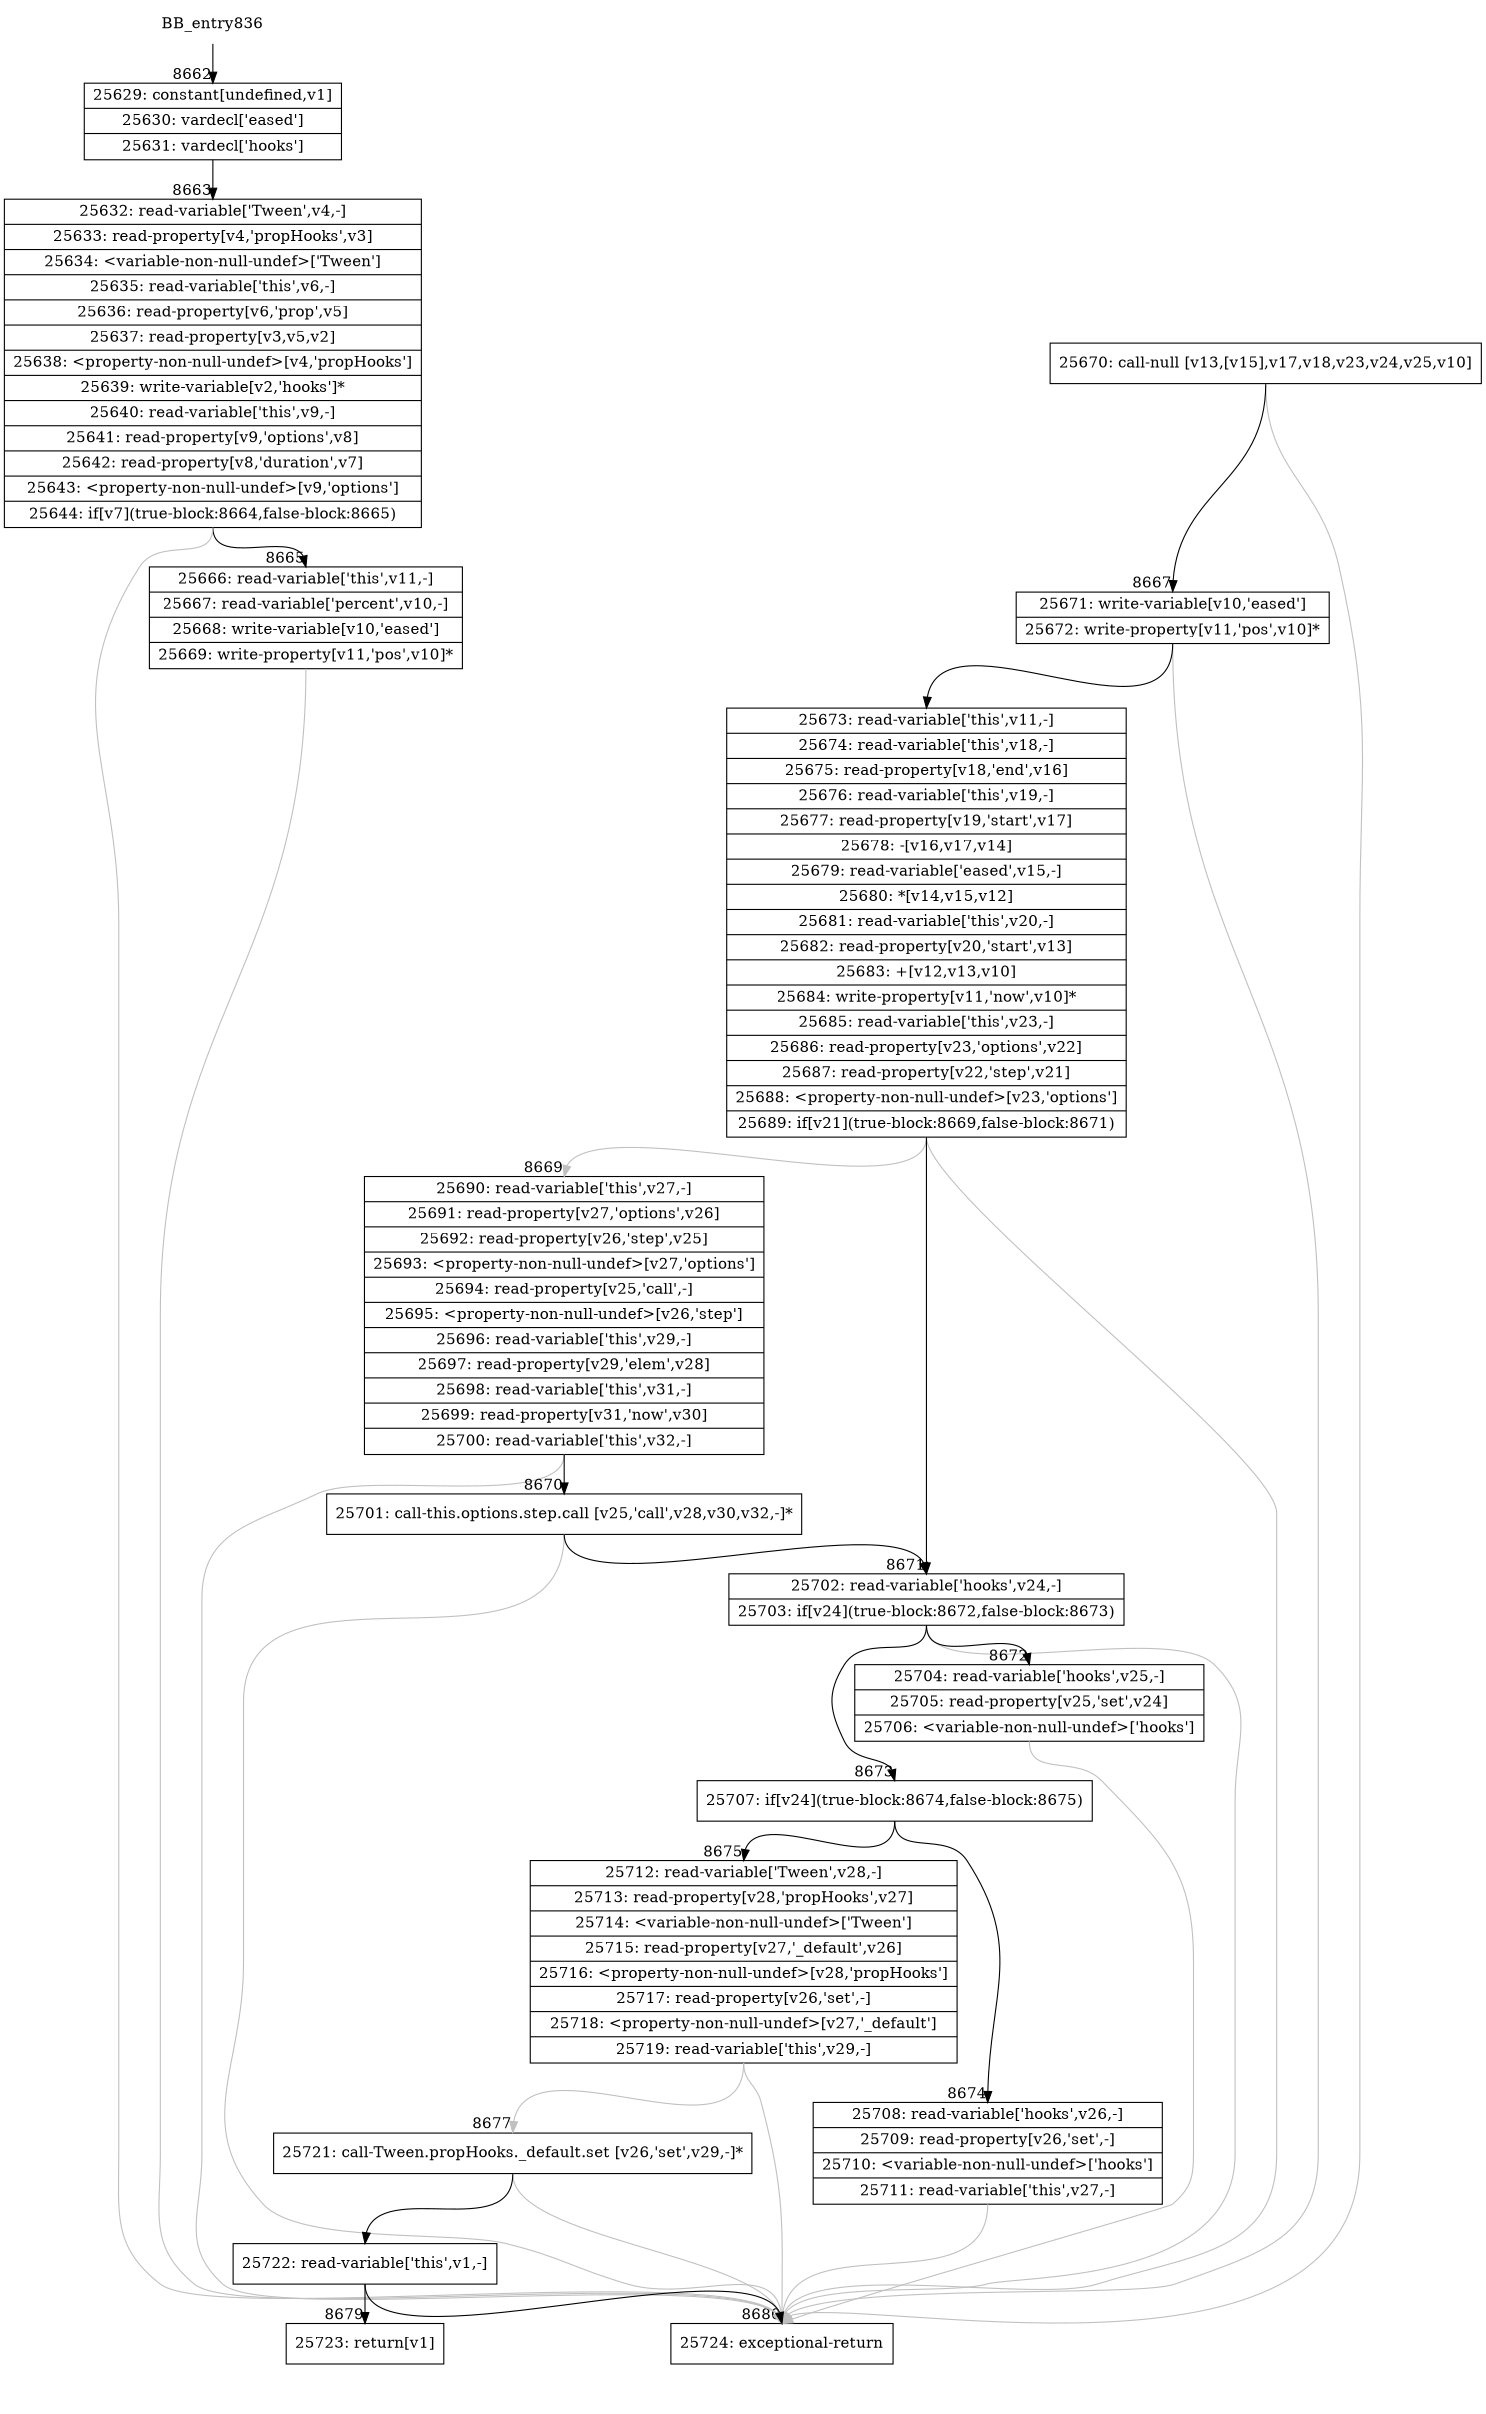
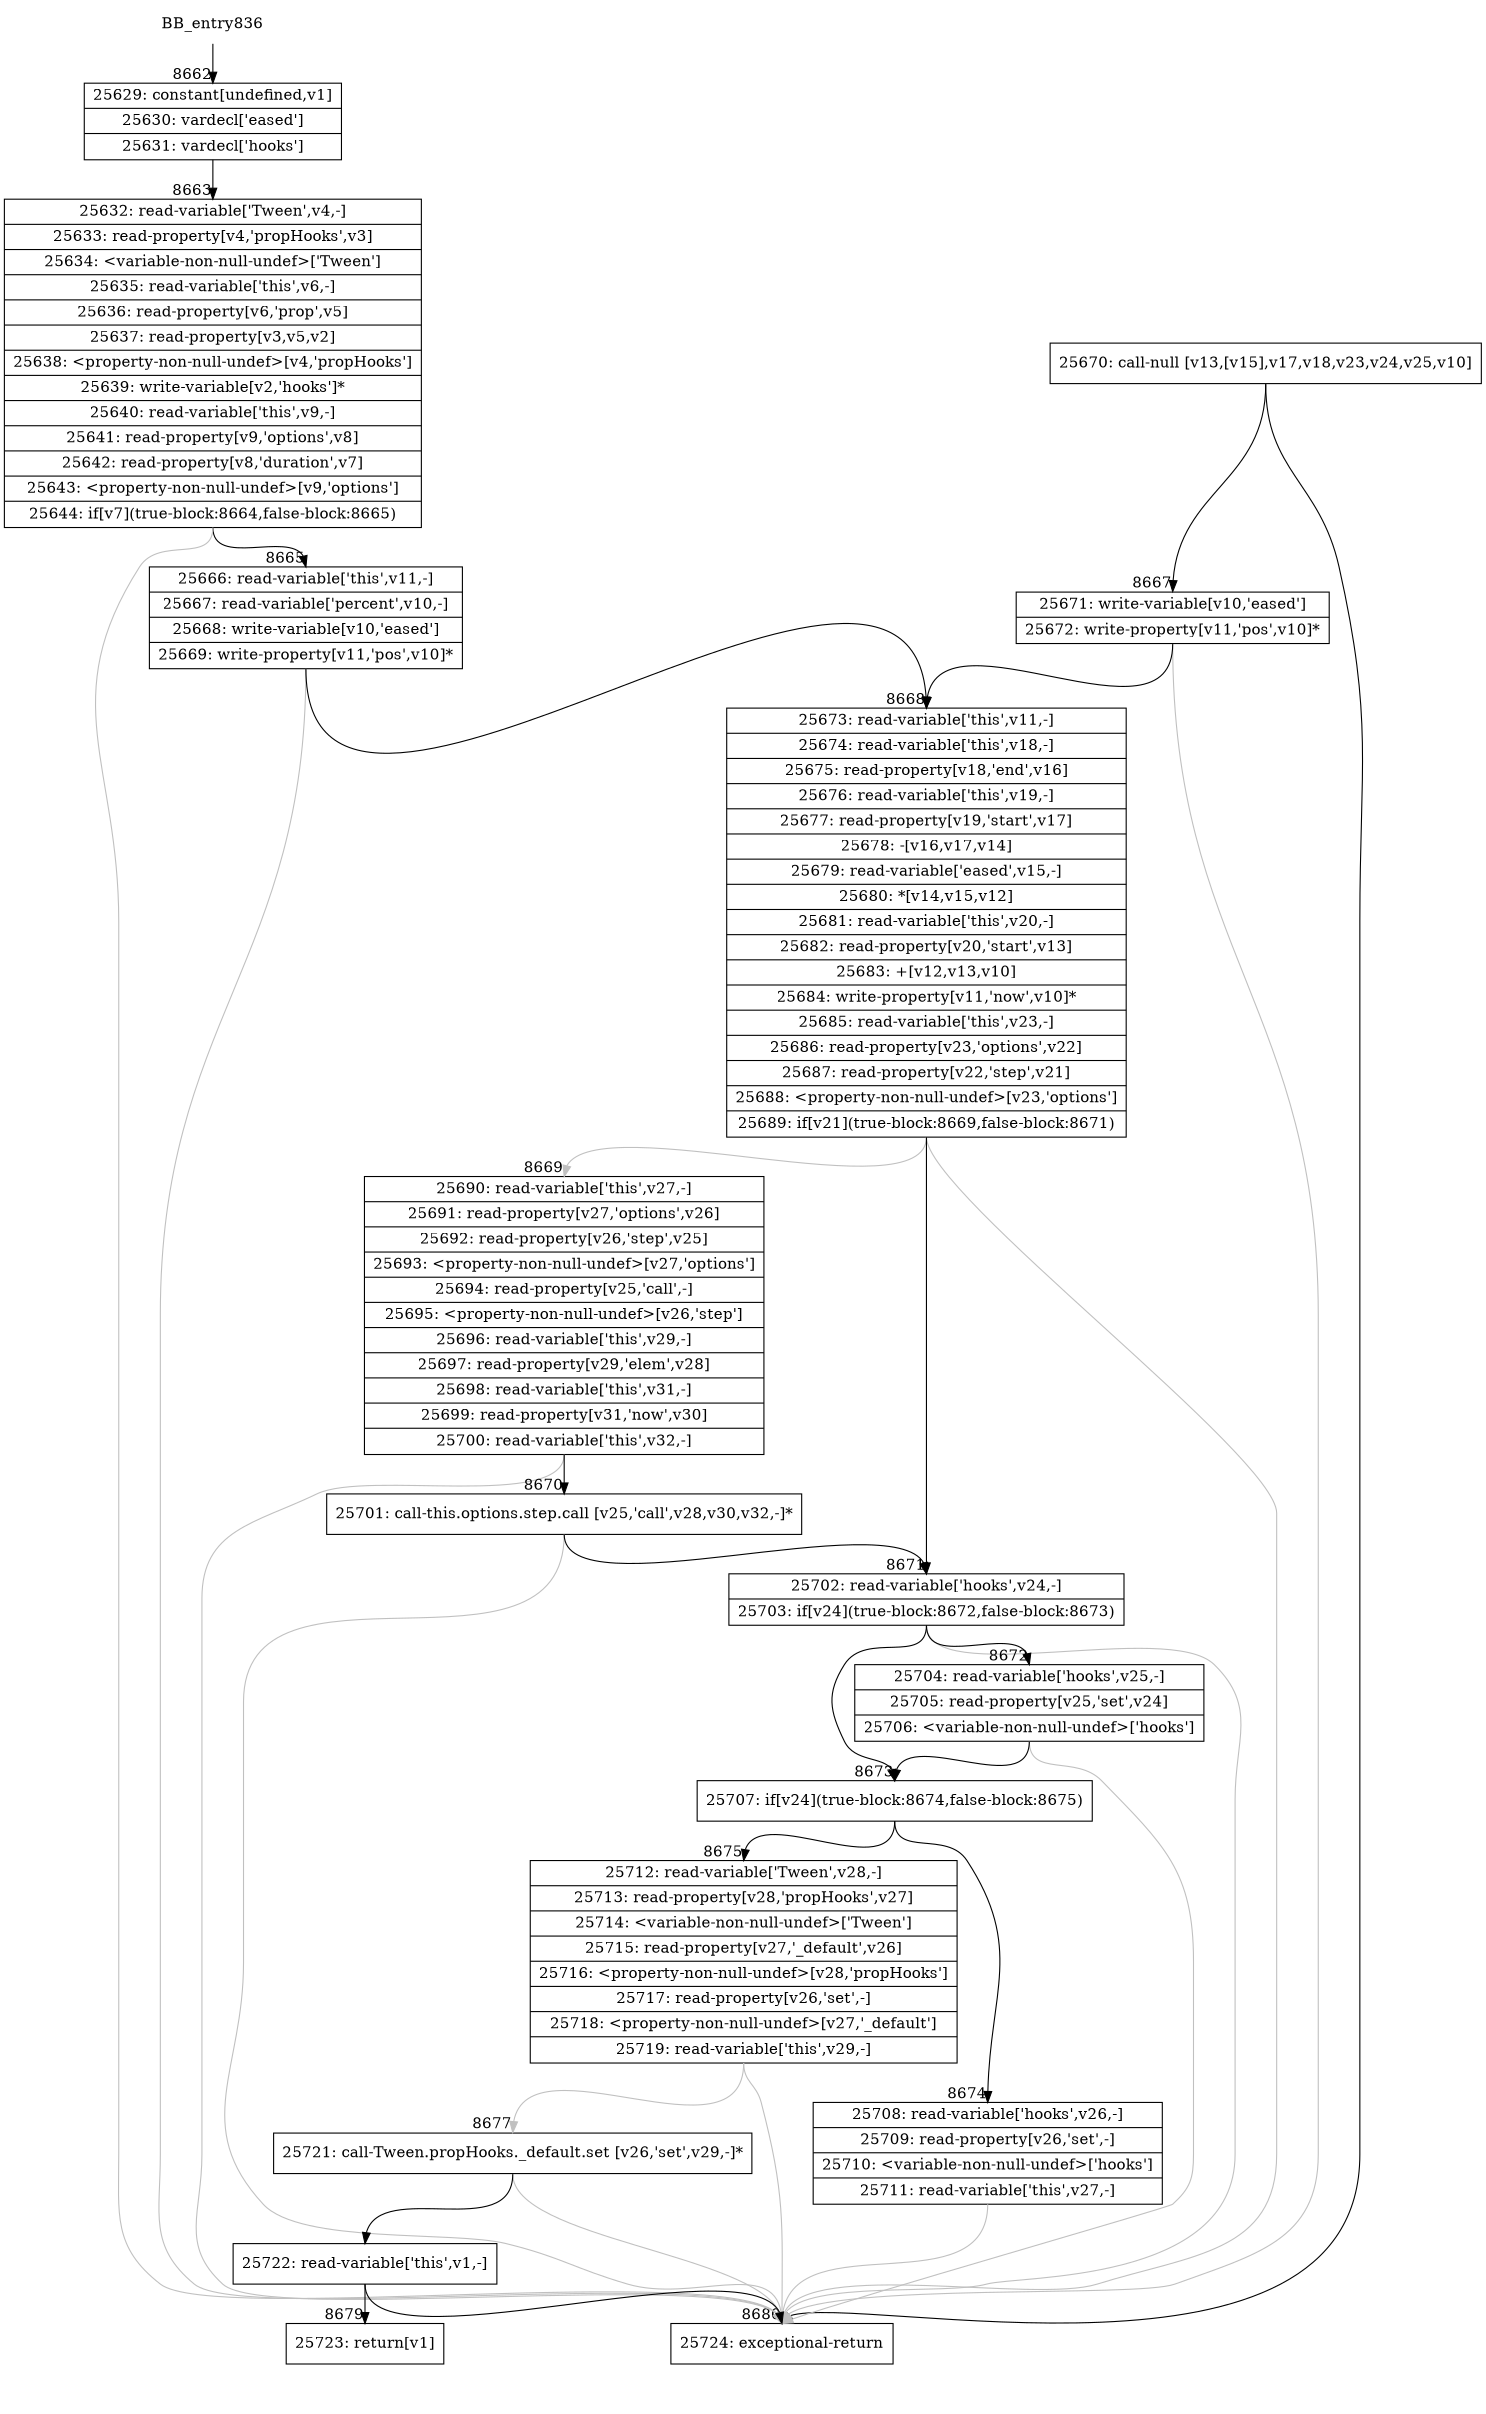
edge "25666: read-variable['this',v11,-]" -> "25673: read-variable['this',v11,-]": added
edge "25670: call-null [v13,[v15],v17,v18,v23,v24,v25,v10]" -> "25724: exceptional-return": color gray -> black
edge "25704: read-variable['hooks',v25,-]" -> "25707: if[v24](true-block:8674,false-block:8675)": added
